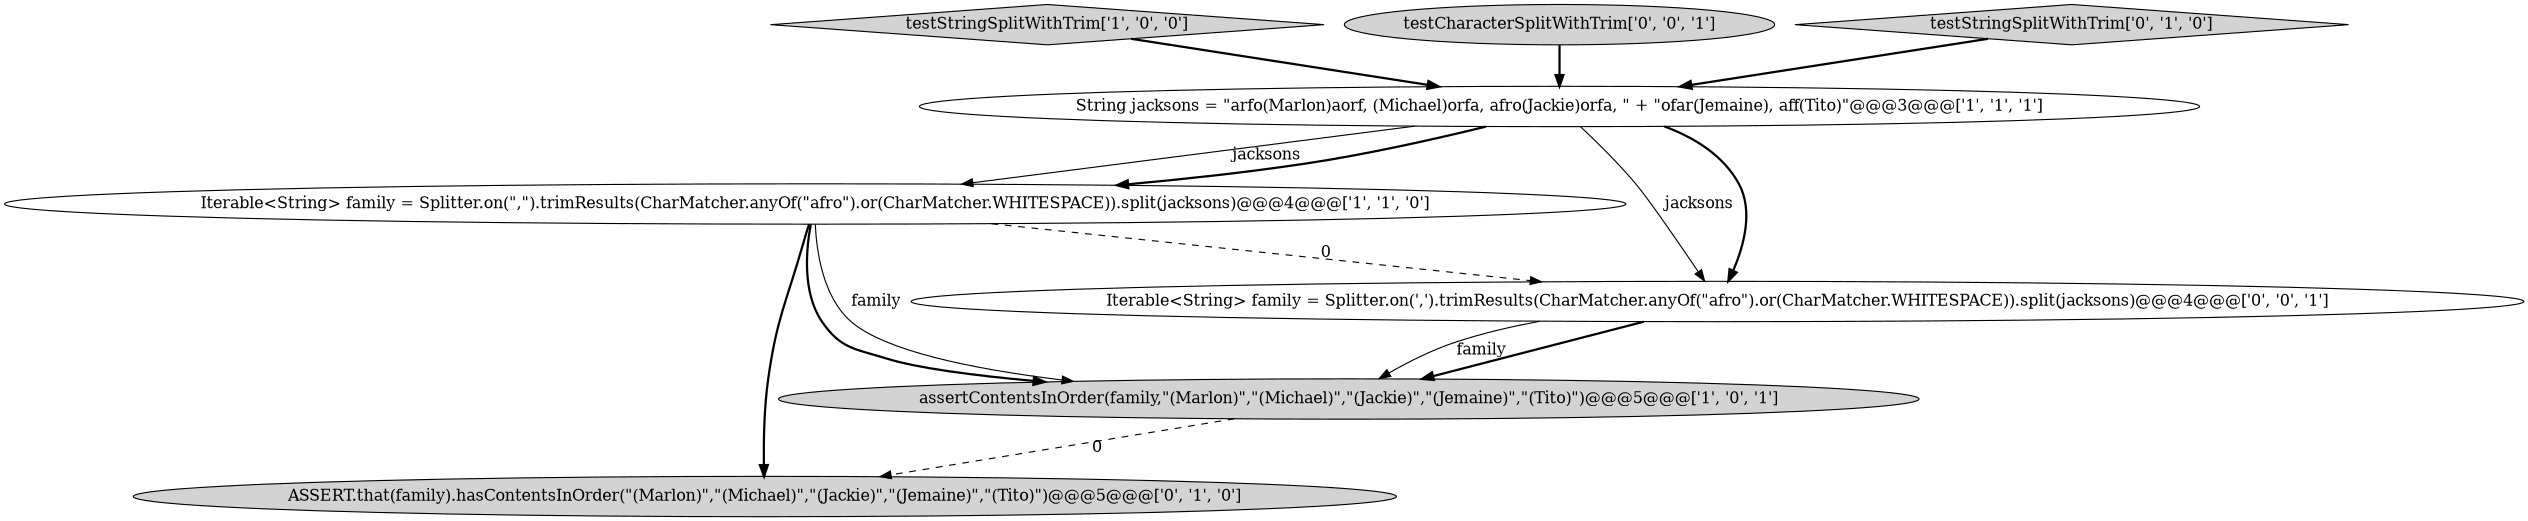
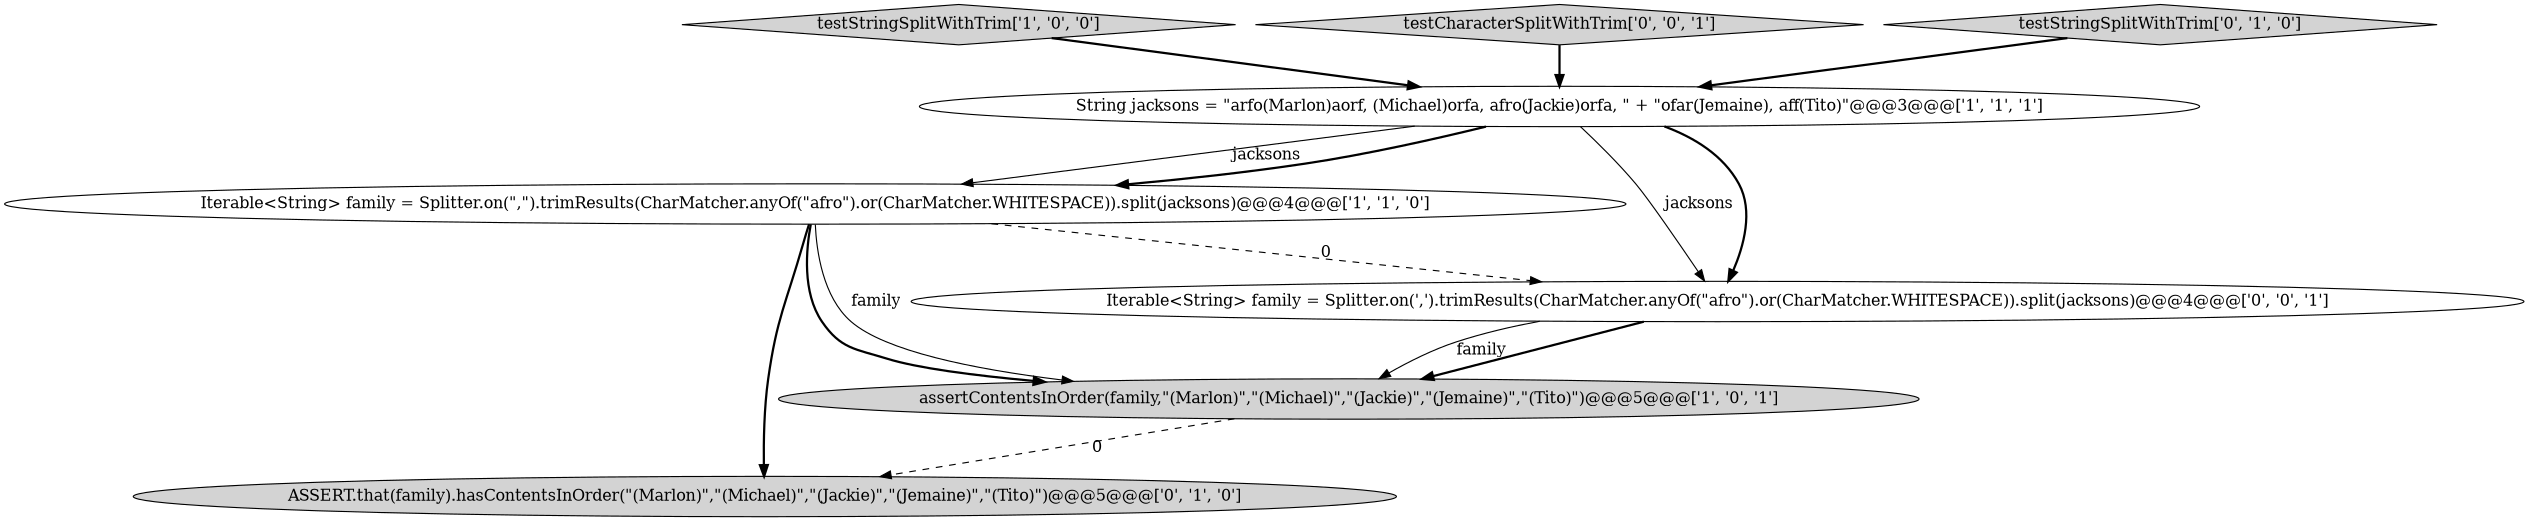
node "testCharacterSplitWithTrim['0', '0', '1']": shape ellipse -> diamond
